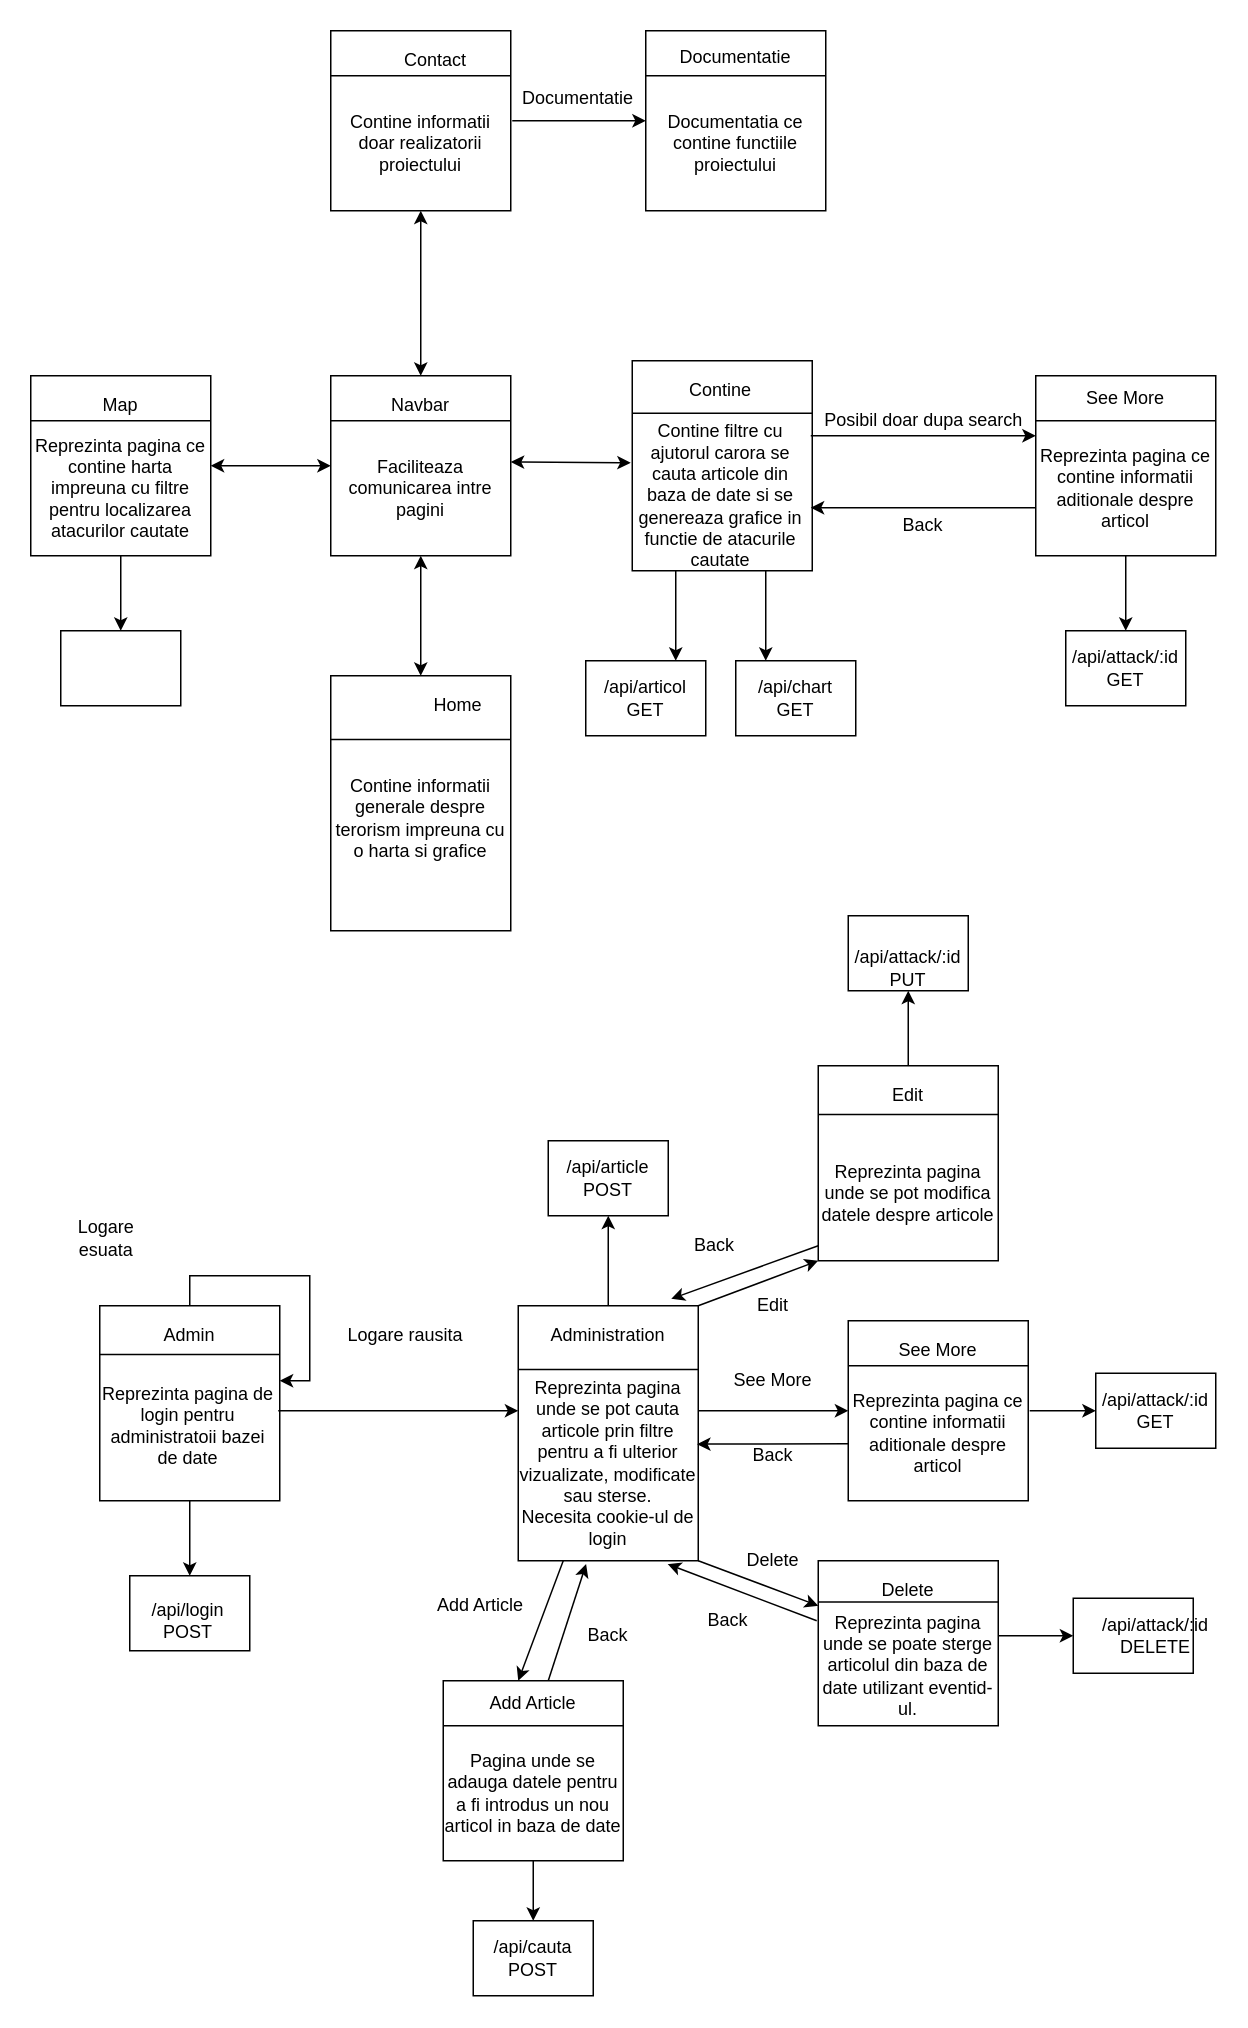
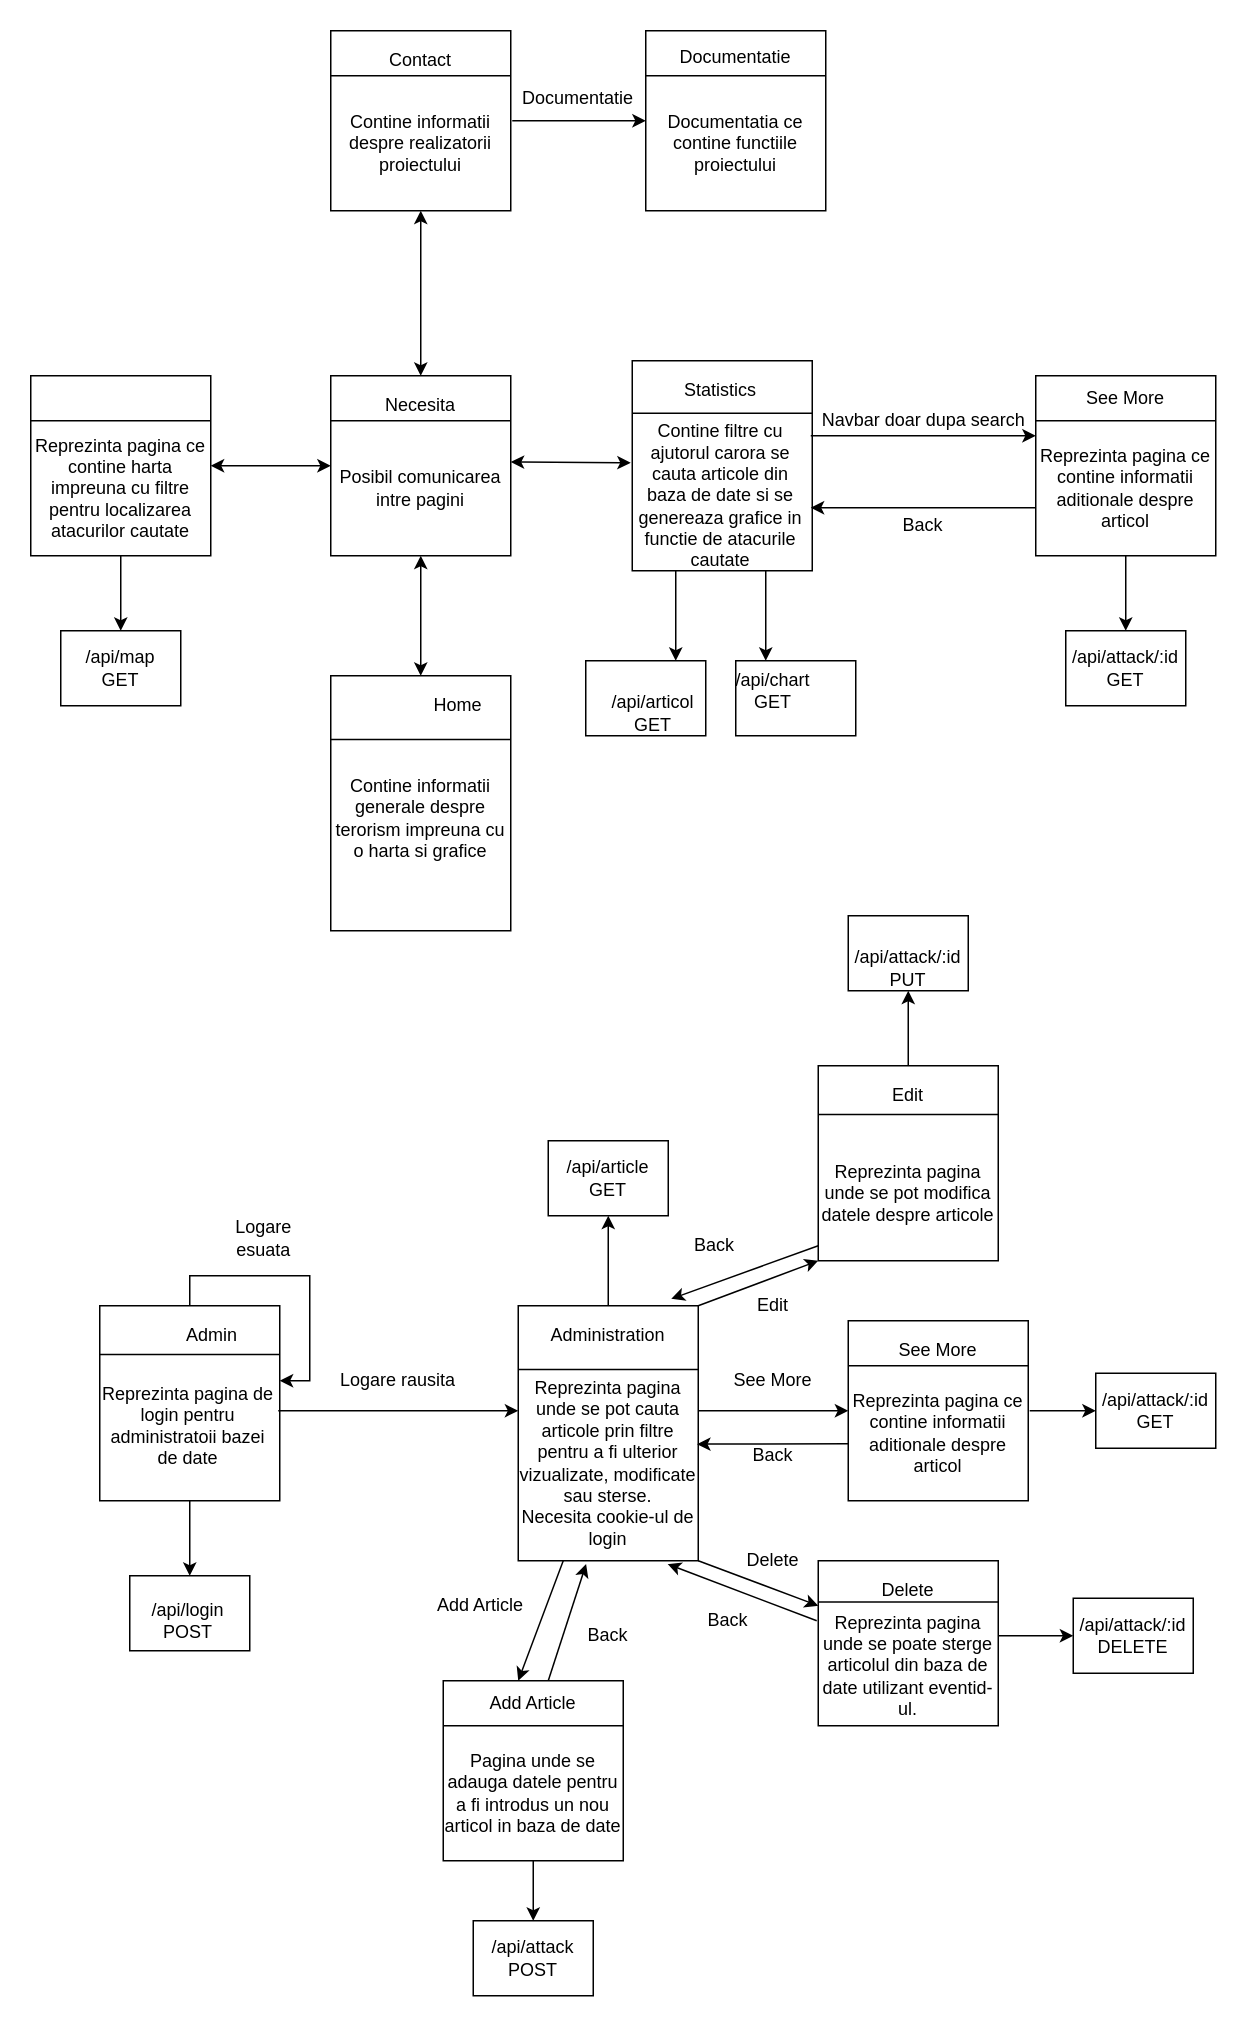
node "Contact": moved (436, 61) -> (421, 61)
node "Contine informatii doar realizatorii proiectului": label "Contine informatii doar realizatorii proiectului" -> "Contine informatii despre realizatorii proiectului"
node "Contine": label "Contine" -> "Statistics"
node "Map": removed
node "Navbar": label "Navbar" -> "Necesita"
node "Posibil doar dupa search": label "Posibil doar dupa search" -> "Navbar doar dupa search"
node "Faciliteaza comunicarea intre pagini": label "Faciliteaza comunicarea intre pagini" -> "Posibil comunicarea intre pagini"
node "/api/map GET": added
node "/api/articol GET": moved (646, 698) -> (653, 713)
node "/api/chart GET": moved (796, 698) -> (773, 691)
node "/api/article POST": label "/api/article POST" -> "/api/article GET"
node "Logare esuata": moved (107, 1238) -> (264, 1238)
node "Admin": moved (190, 1336) -> (212, 1336)
node "Logare rausita": moved (406, 1336) -> (398, 1381)
node "/api/attack/:id DELETE": moved (1156, 1636) -> (1133, 1636)
node "/api/cauta POST": label "/api/cauta POST" -> "/api/attack POST"
